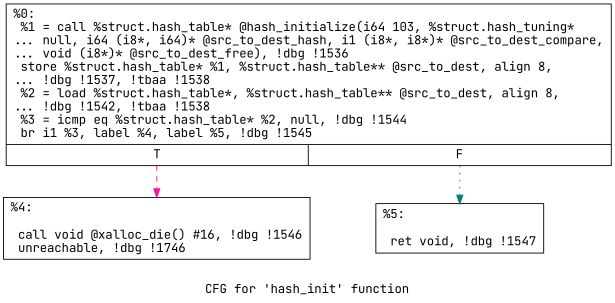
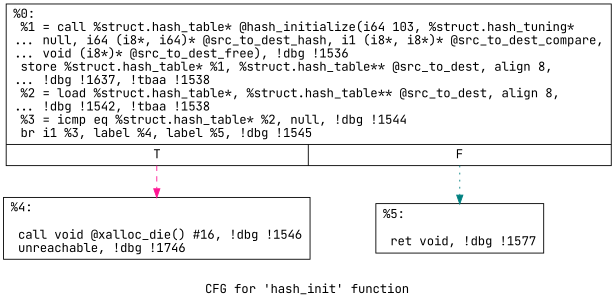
node "%0:": text "... !dbg !1537, !tbaa !1538" -> "... !dbg !1637, !tbaa !1538"
node "%5:": text "ret void, !dbg !1547" -> "ret void, !dbg !1577"
